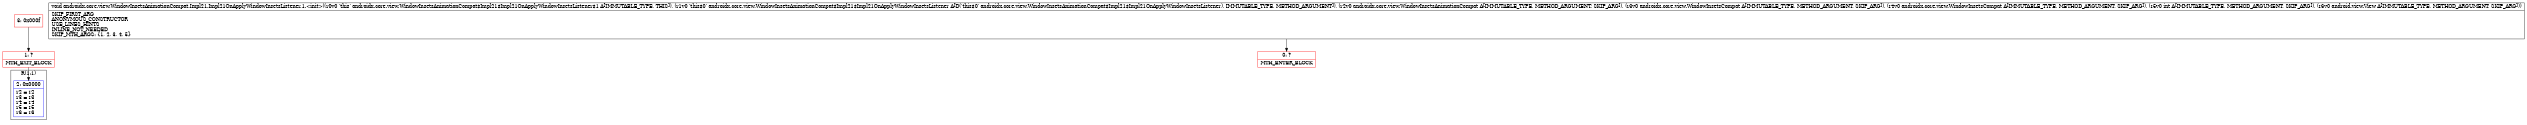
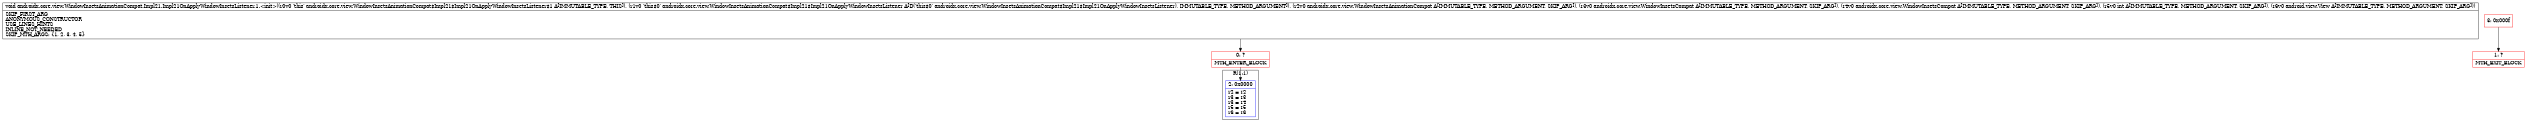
edge "1: ?" -> "2: 0x0000": now "0: ?" -> "2: 0x0000"
node "2: 0x0000": text "r4 = r4" -> "r3 = r4"
